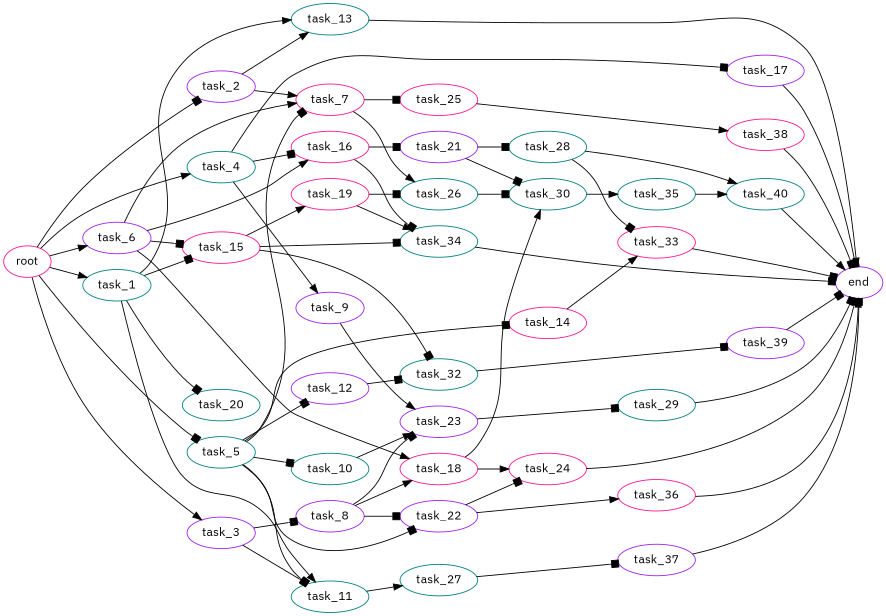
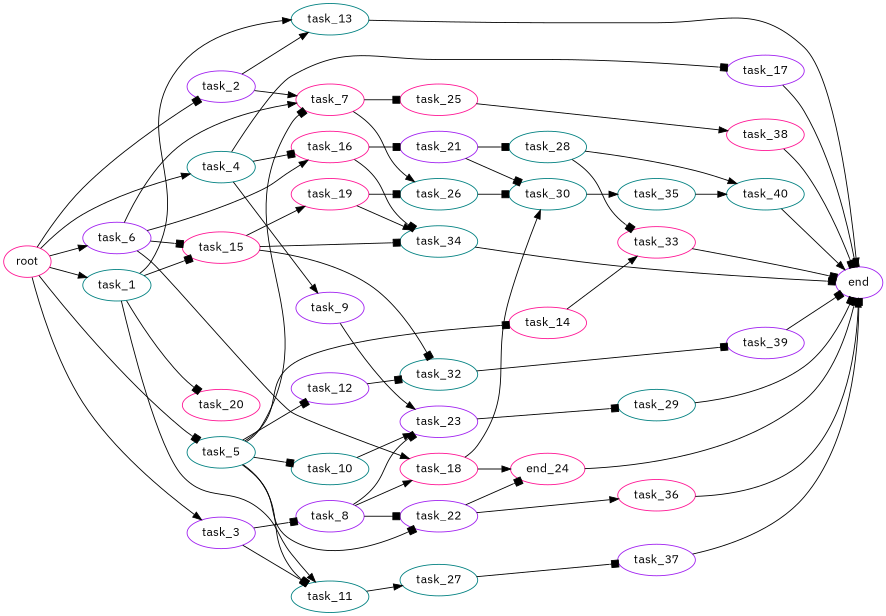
node "task_20": color teal -> deeppink
node "task_24": label "task_24" -> "end_24"
